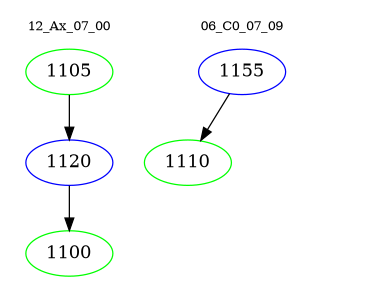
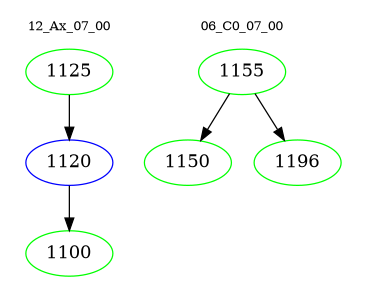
cluster "06_C0_07_09": label "06_C0_07_09" -> "06_C0_07_00"
node "1105": label "1105" -> "1125"
node "1155": color blue -> green
node "1110": label "1110" -> "1150"
node "1196": added
